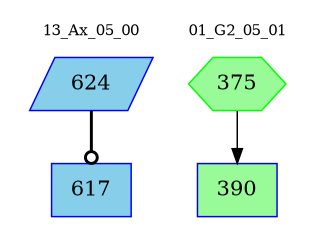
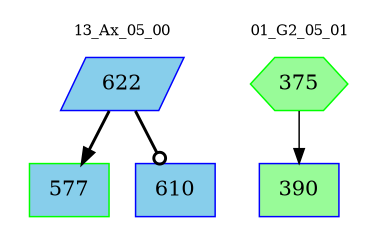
node "624": label "624" -> "622"
node "577": added
node "617": label "617" -> "610"
